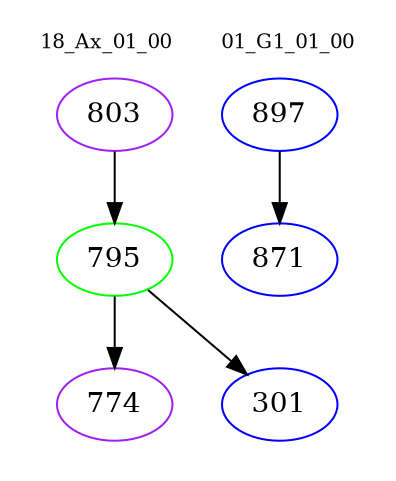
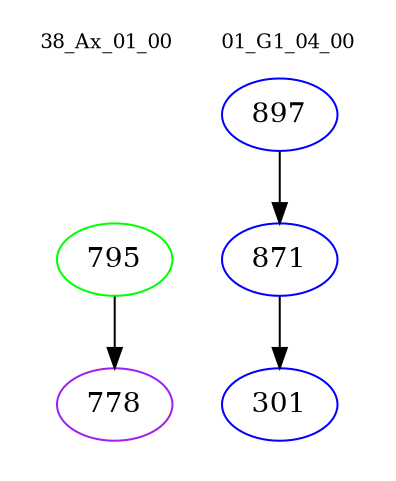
cluster "18_Ax_01_00": label "18_Ax_01_00" -> "38_Ax_01_00"
cluster "01_G1_01_00": label "01_G1_01_00" -> "01_G1_04_00"
node "803": removed
edge "795" -> "301": now "871" -> "301"
node "774": label "774" -> "778"
